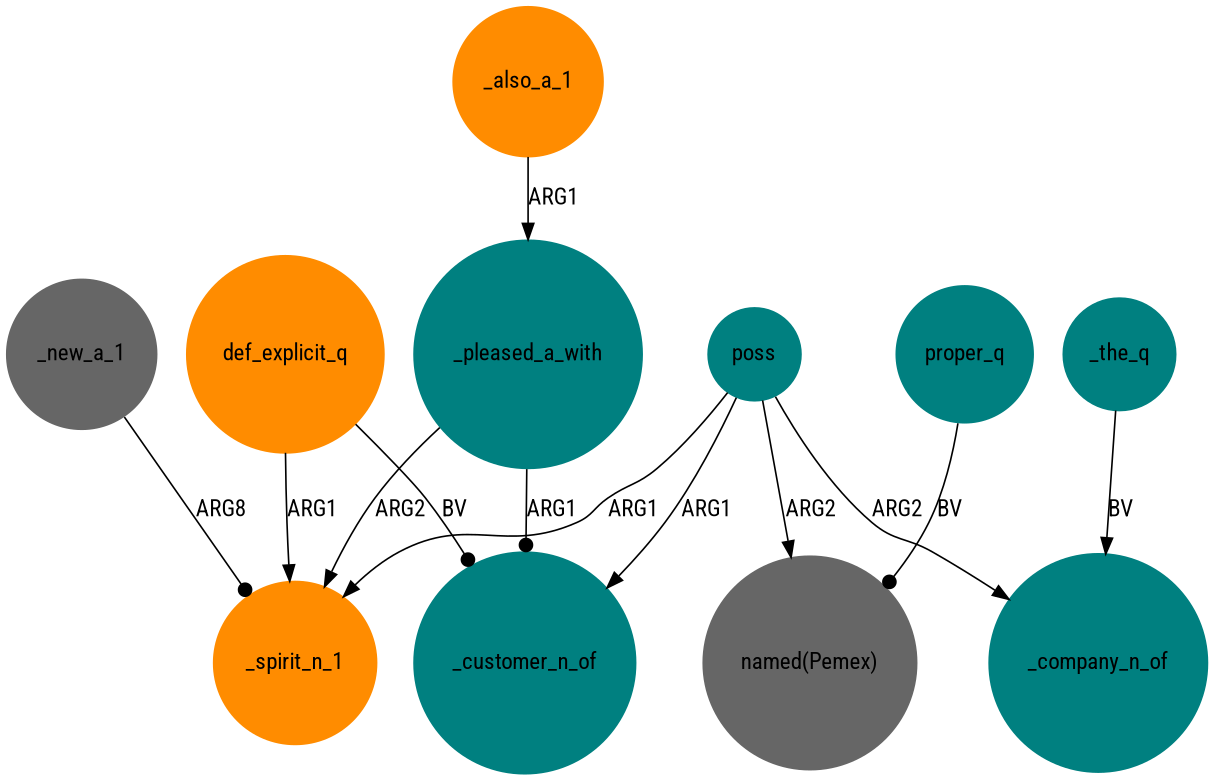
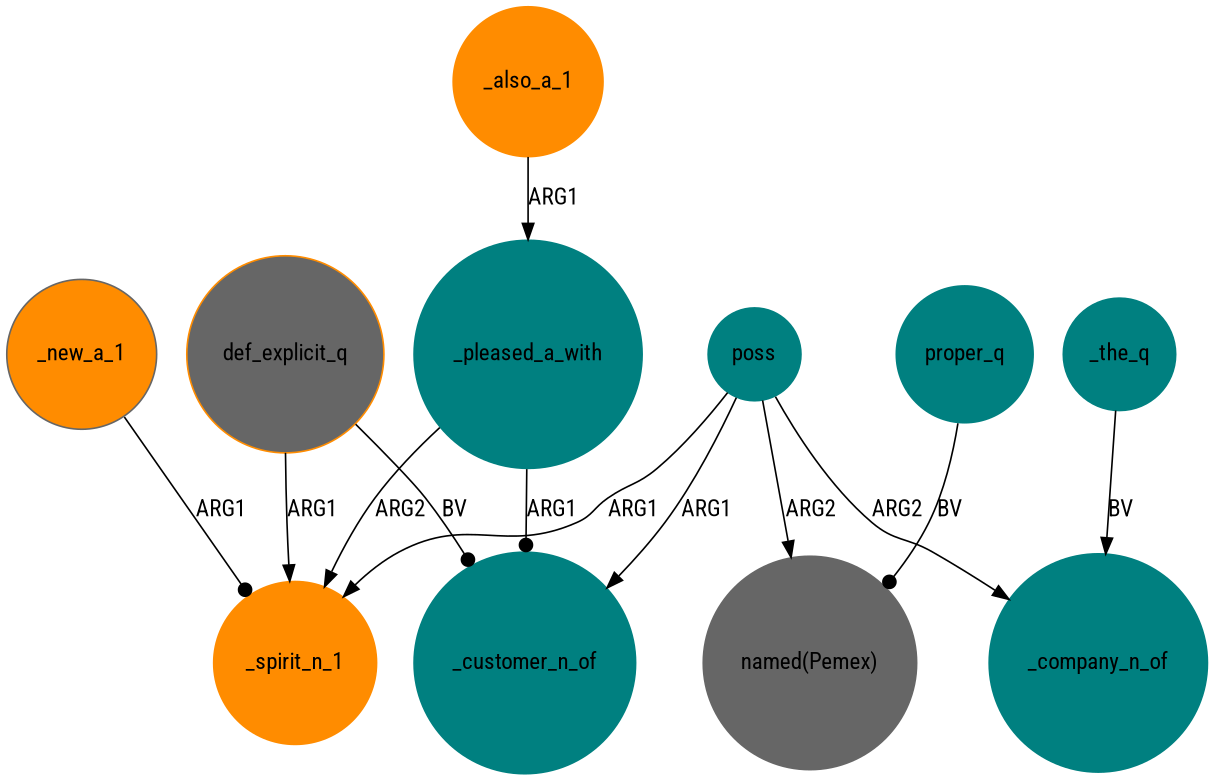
node "_new_a_1": fillcolor gray40 -> darkorange
node "def_explicit_q": fillcolor darkorange -> gray40
edge "_new_a_1" -> "_spirit_n_1": label "ARG8" -> "ARG1"
